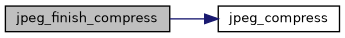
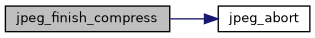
node "jpeg_compress": label "jpeg_compress" -> "jpeg_abort"
